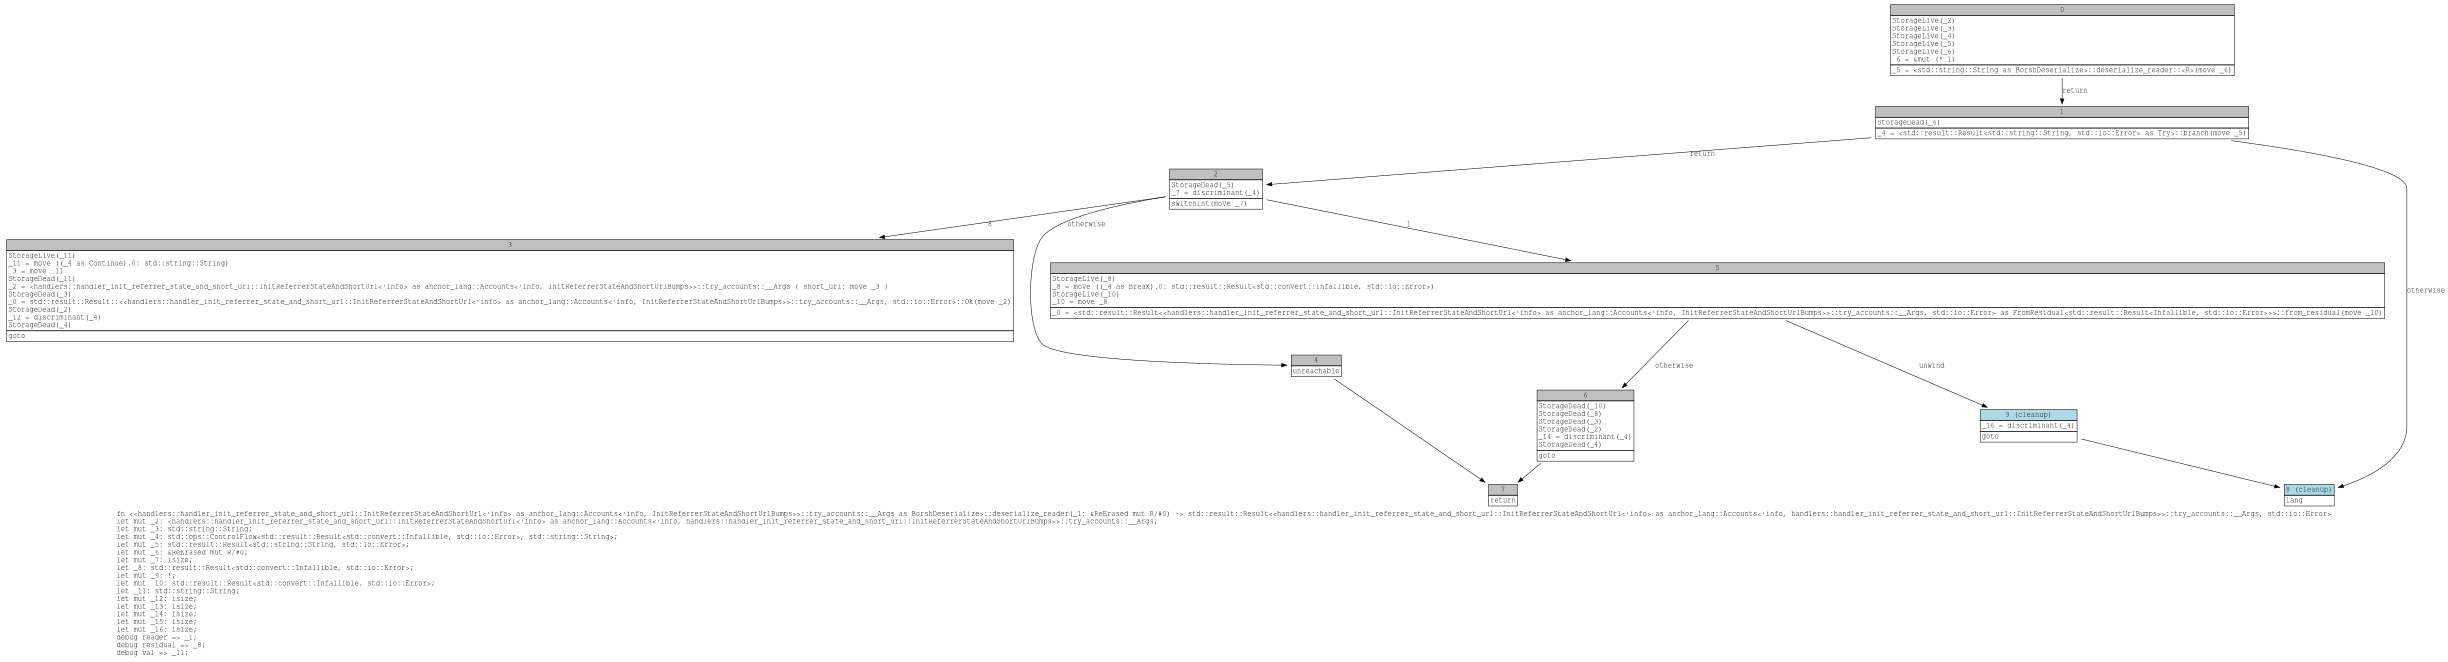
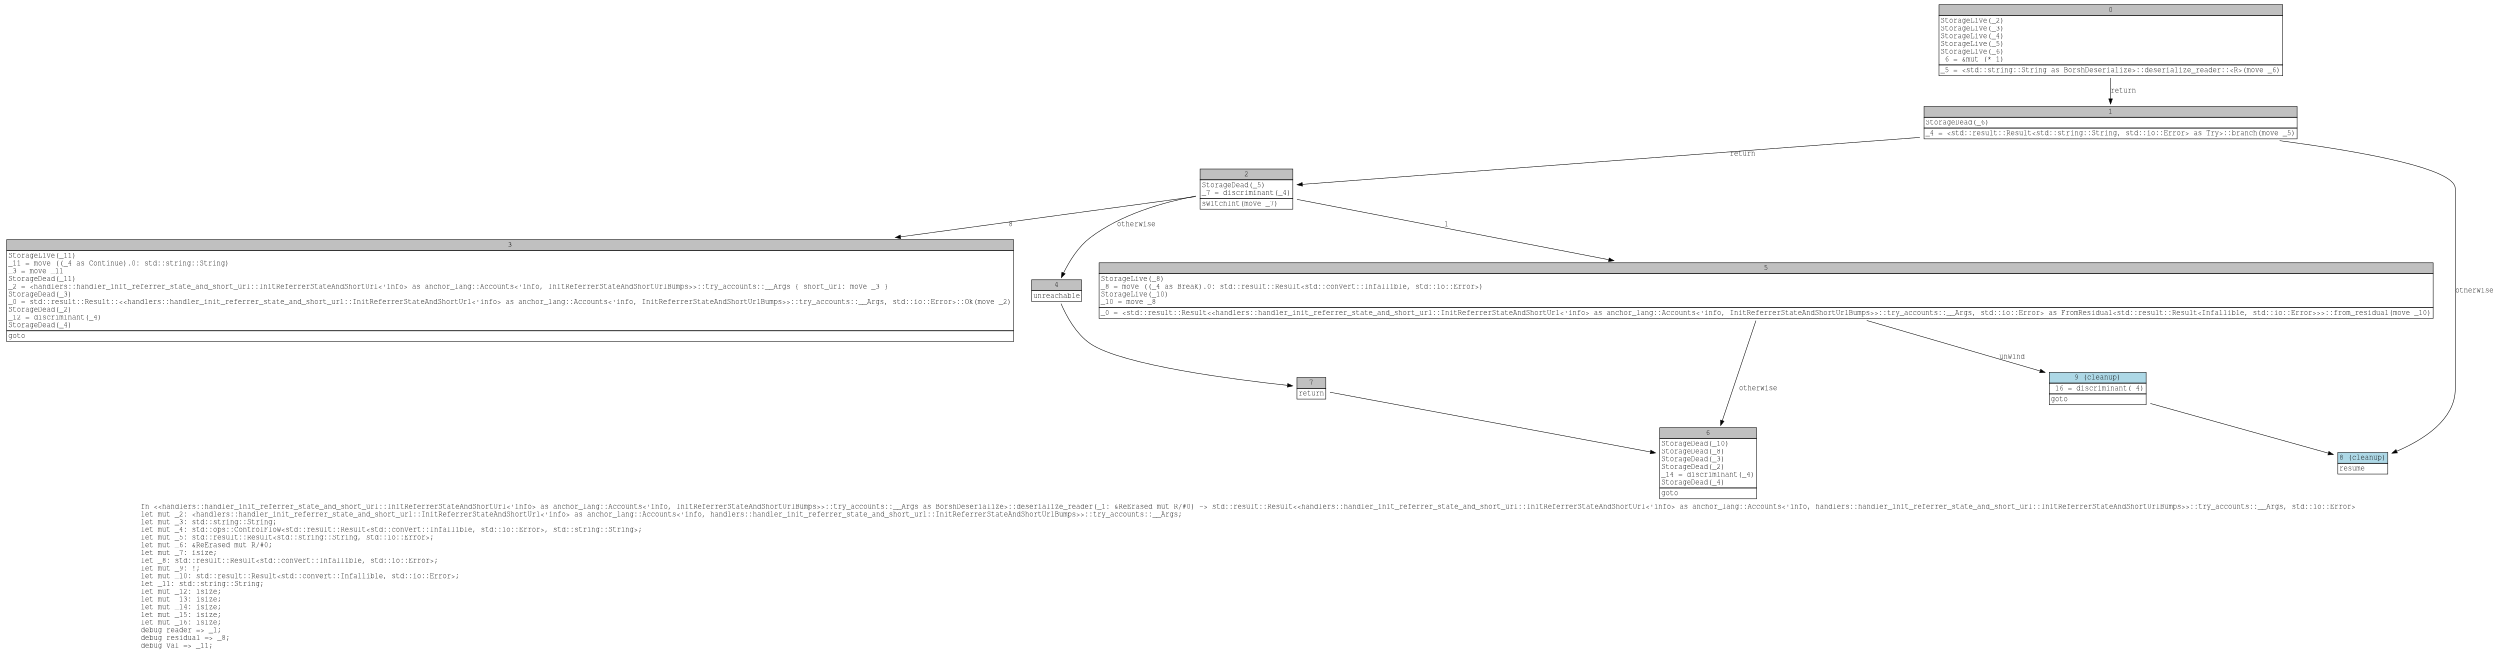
edge "6" -> "7": reversed
node "8 (cleanup)": text "lang" -> "resume"
